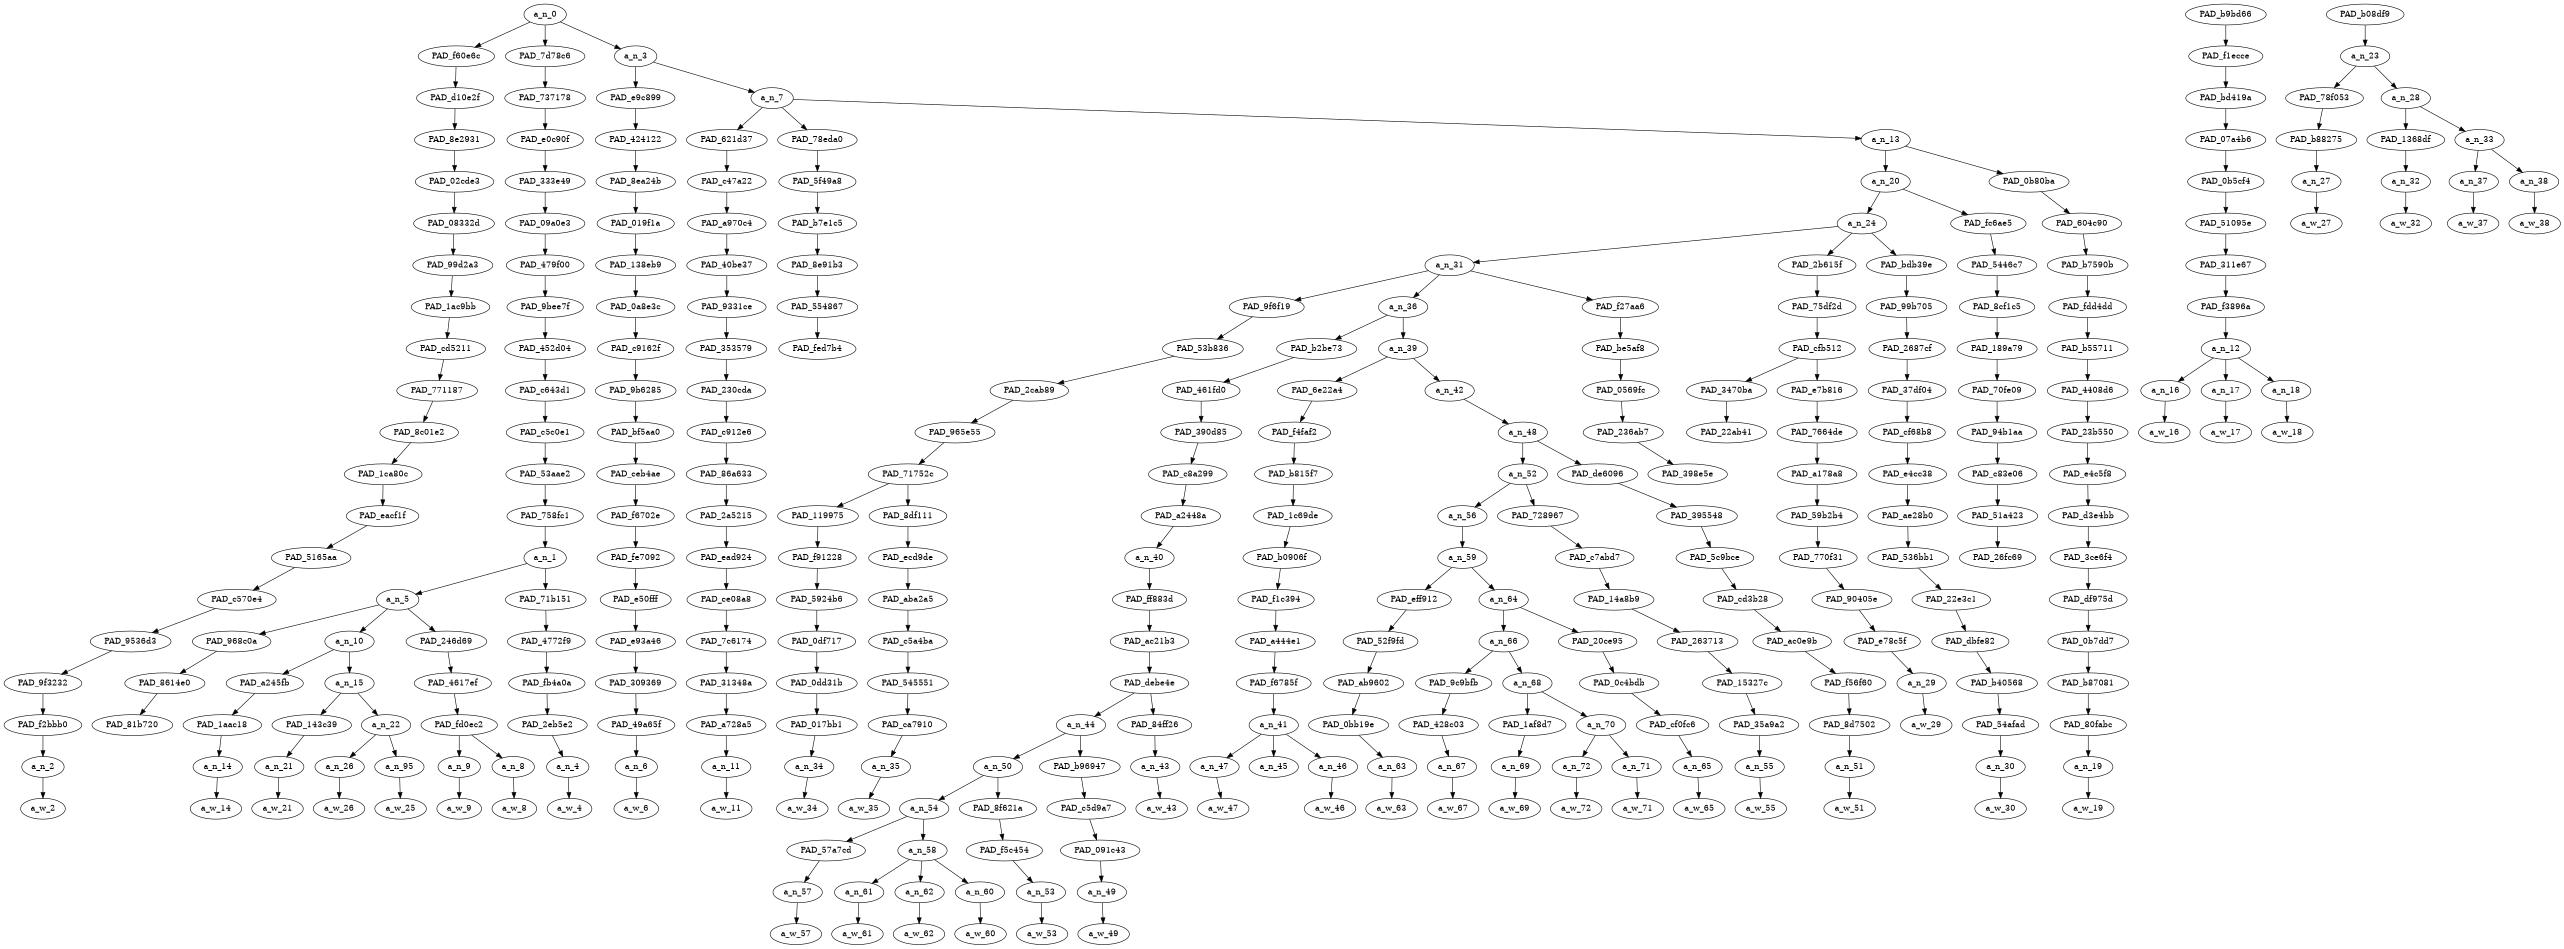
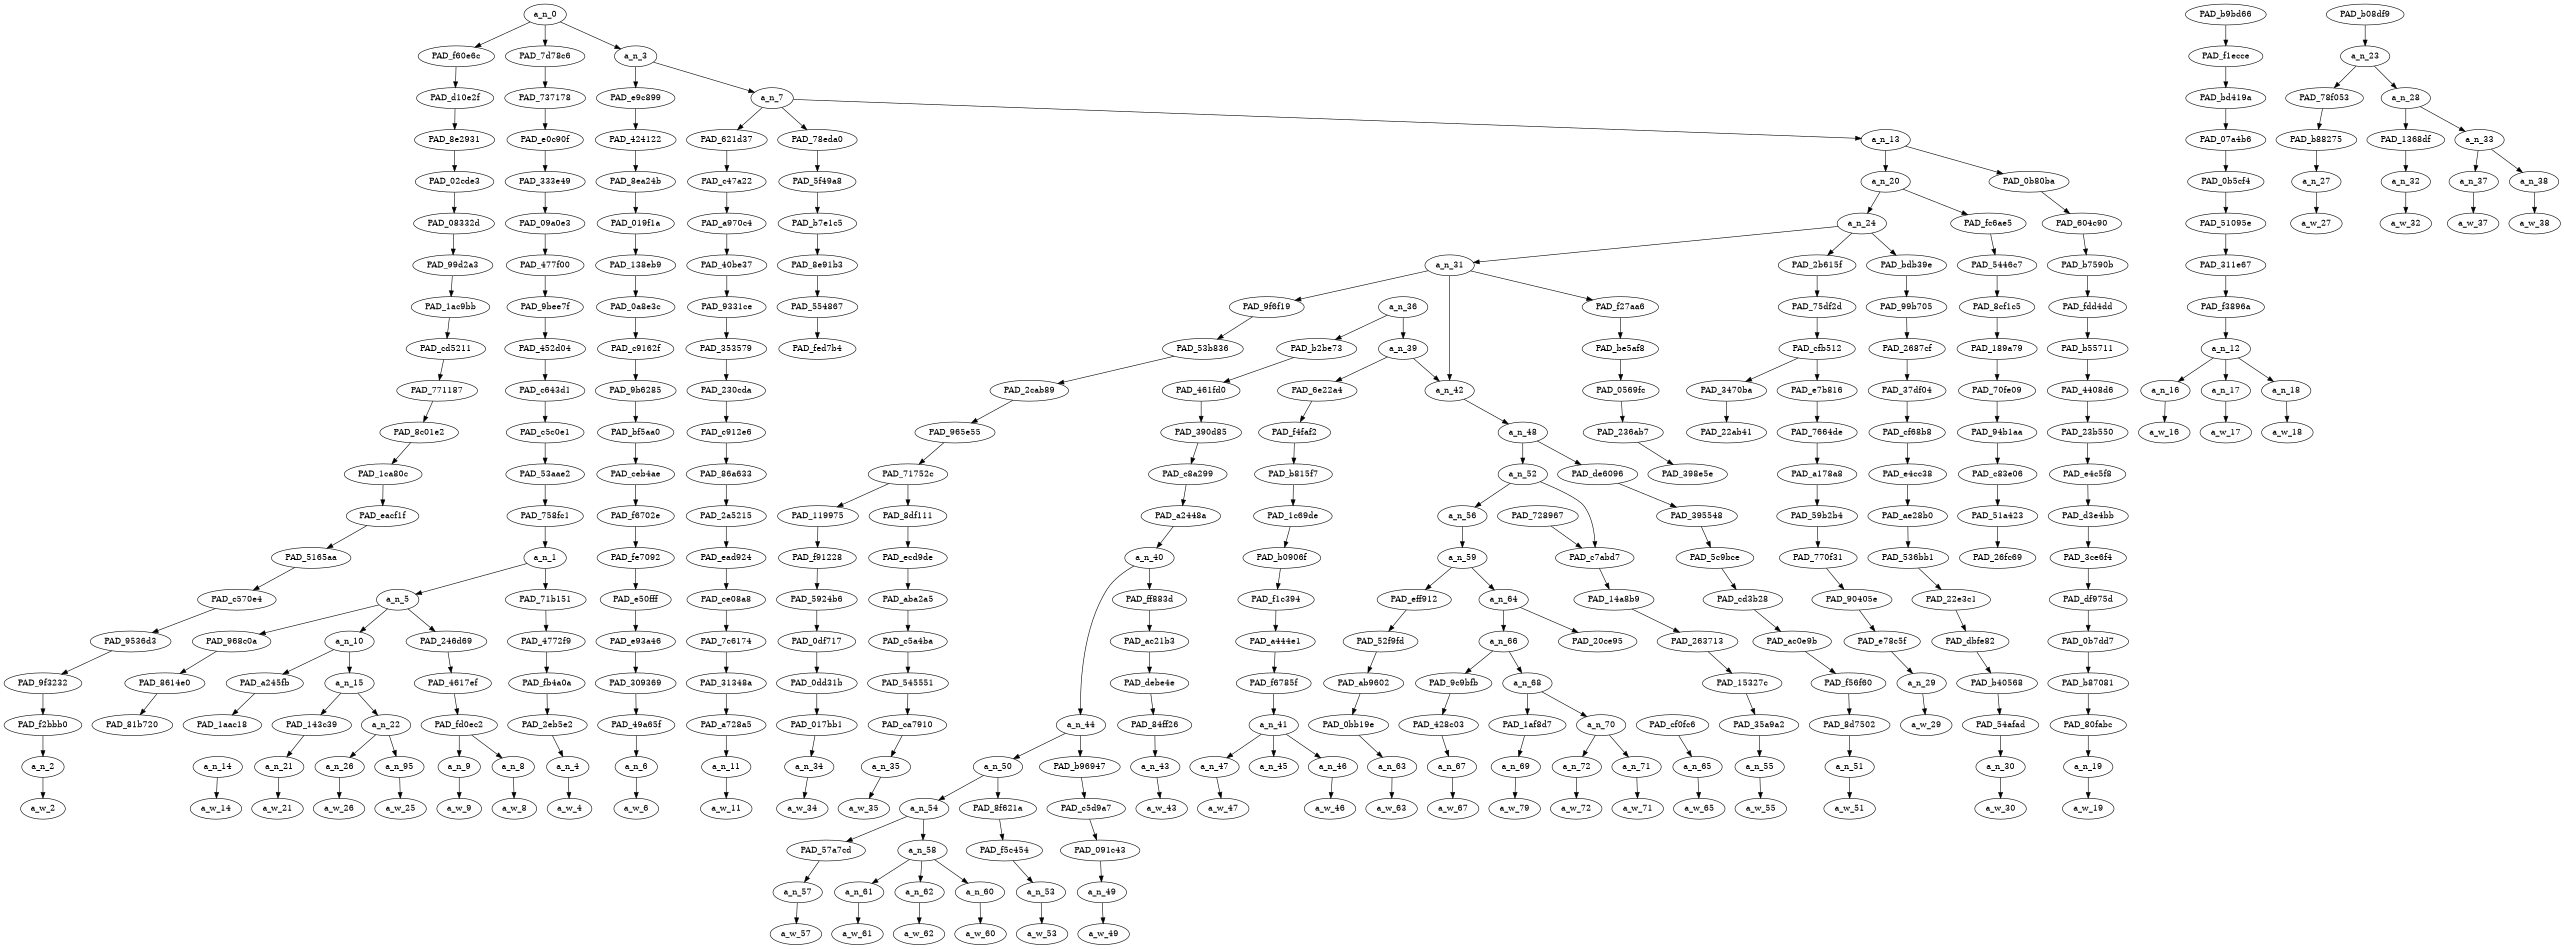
node "PAD_479f00": label "PAD_479f00" -> "PAD_477f00"
edge "a_n_31" -> "a_n_36": now "a_n_31" -> "a_n_42"
edge "a_n_52" -> "PAD_728967": now "a_n_52" -> "PAD_c7abd7"
node "PAD_0c4bdb": removed
edge "PAD_debe4e" -> "a_n_44": now "a_n_40" -> "a_n_44"
edge "PAD_1aac18" -> "a_n_14": removed
node "a_w_69": label "a_w_69" -> "a_w_79"
